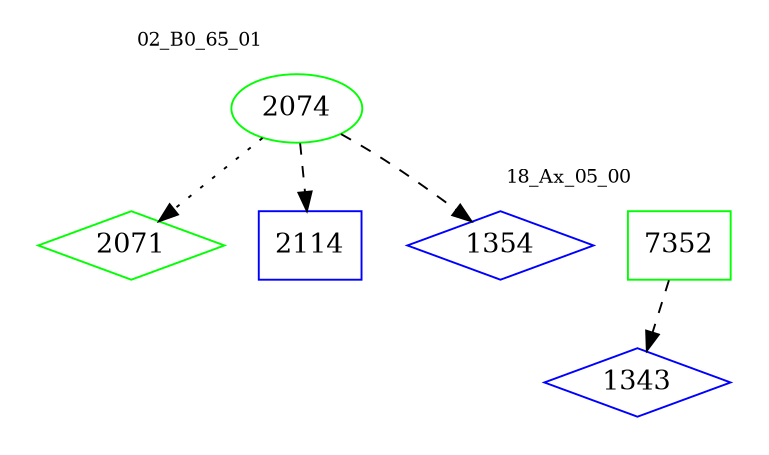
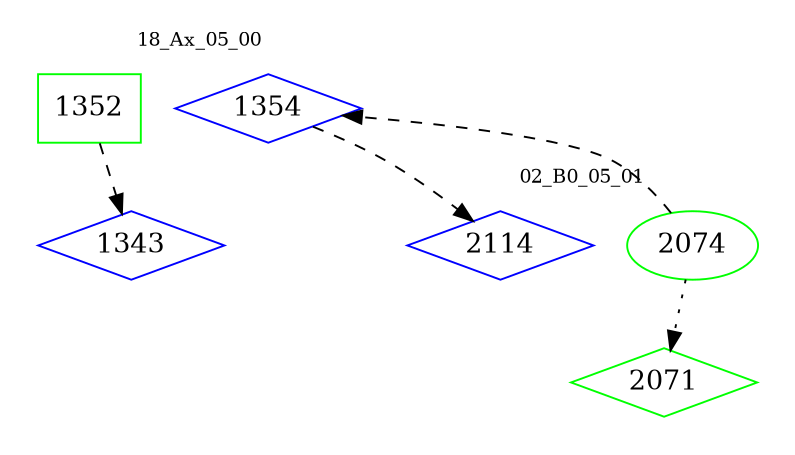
cluster "02_B0_65_01": label "02_B0_65_01" -> "02_B0_05_01"
edge "2074" -> "2114": now "1354" -> "2114"
node "2114": shape box -> diamond
node "7352": label "7352" -> "1352"
